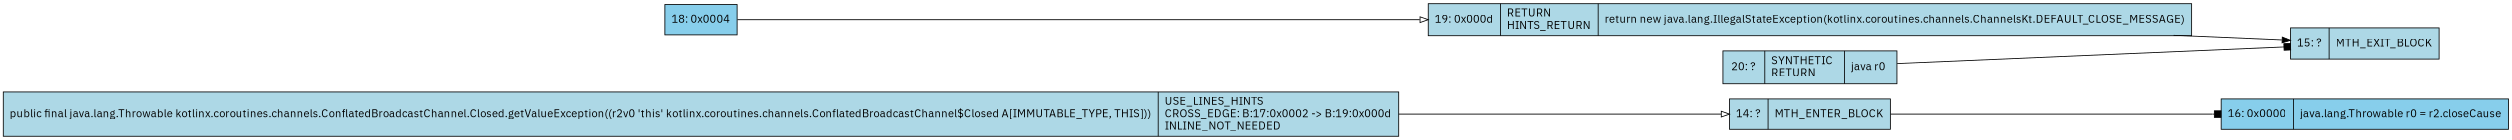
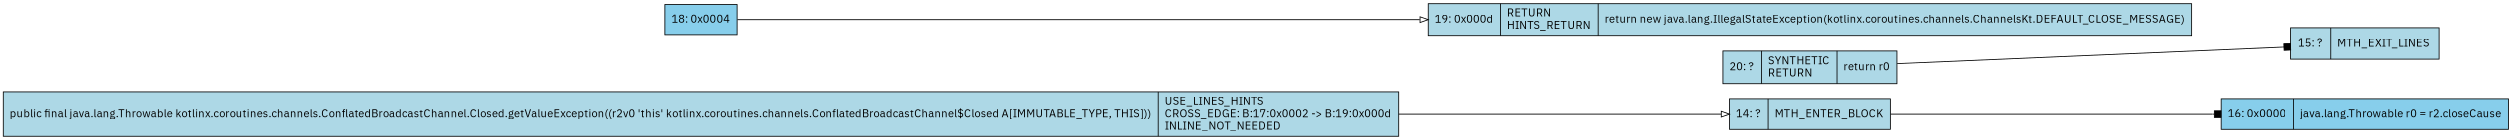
edge "19: 0x000d" -> "15: ?": removed
node "15: ?": text "MTH_EXIT_BLOCK" -> "MTH_EXIT_LINES"
node "20: ?": text "java r0" -> "return r0"
